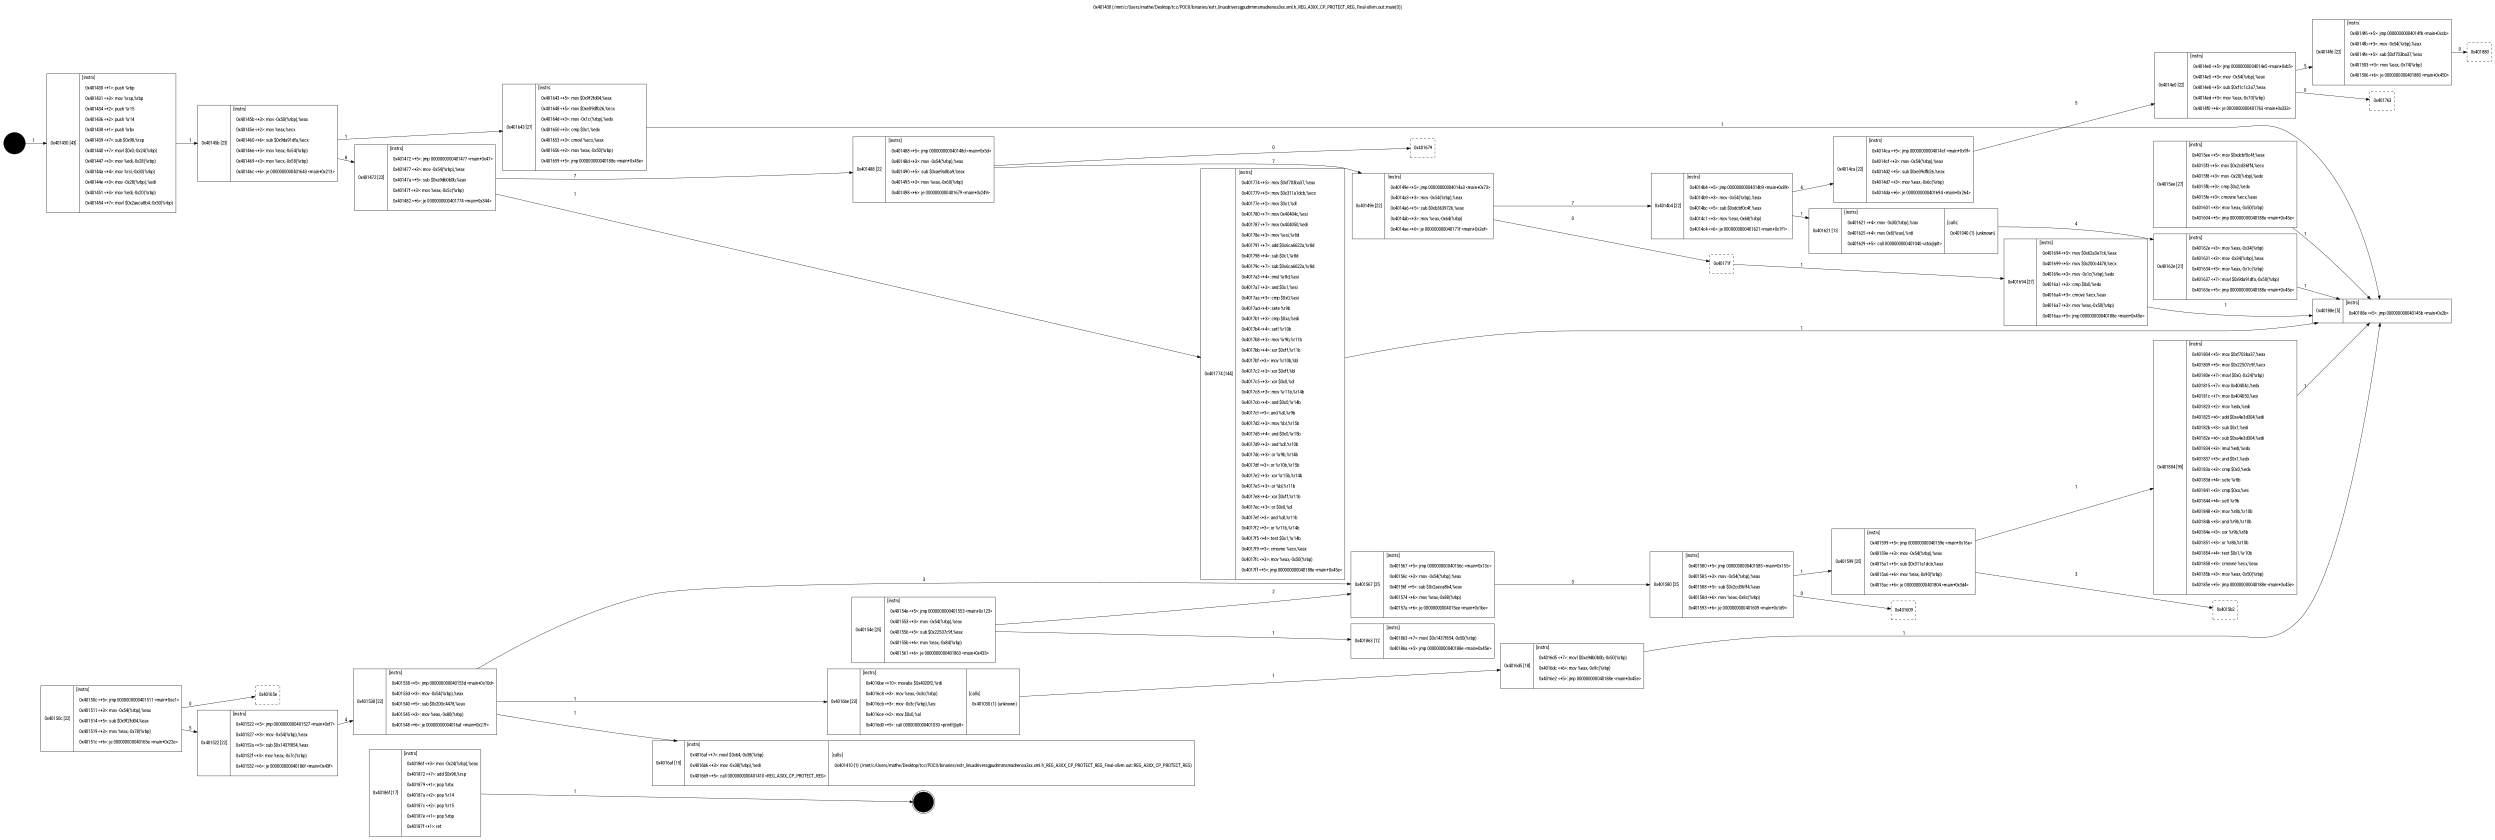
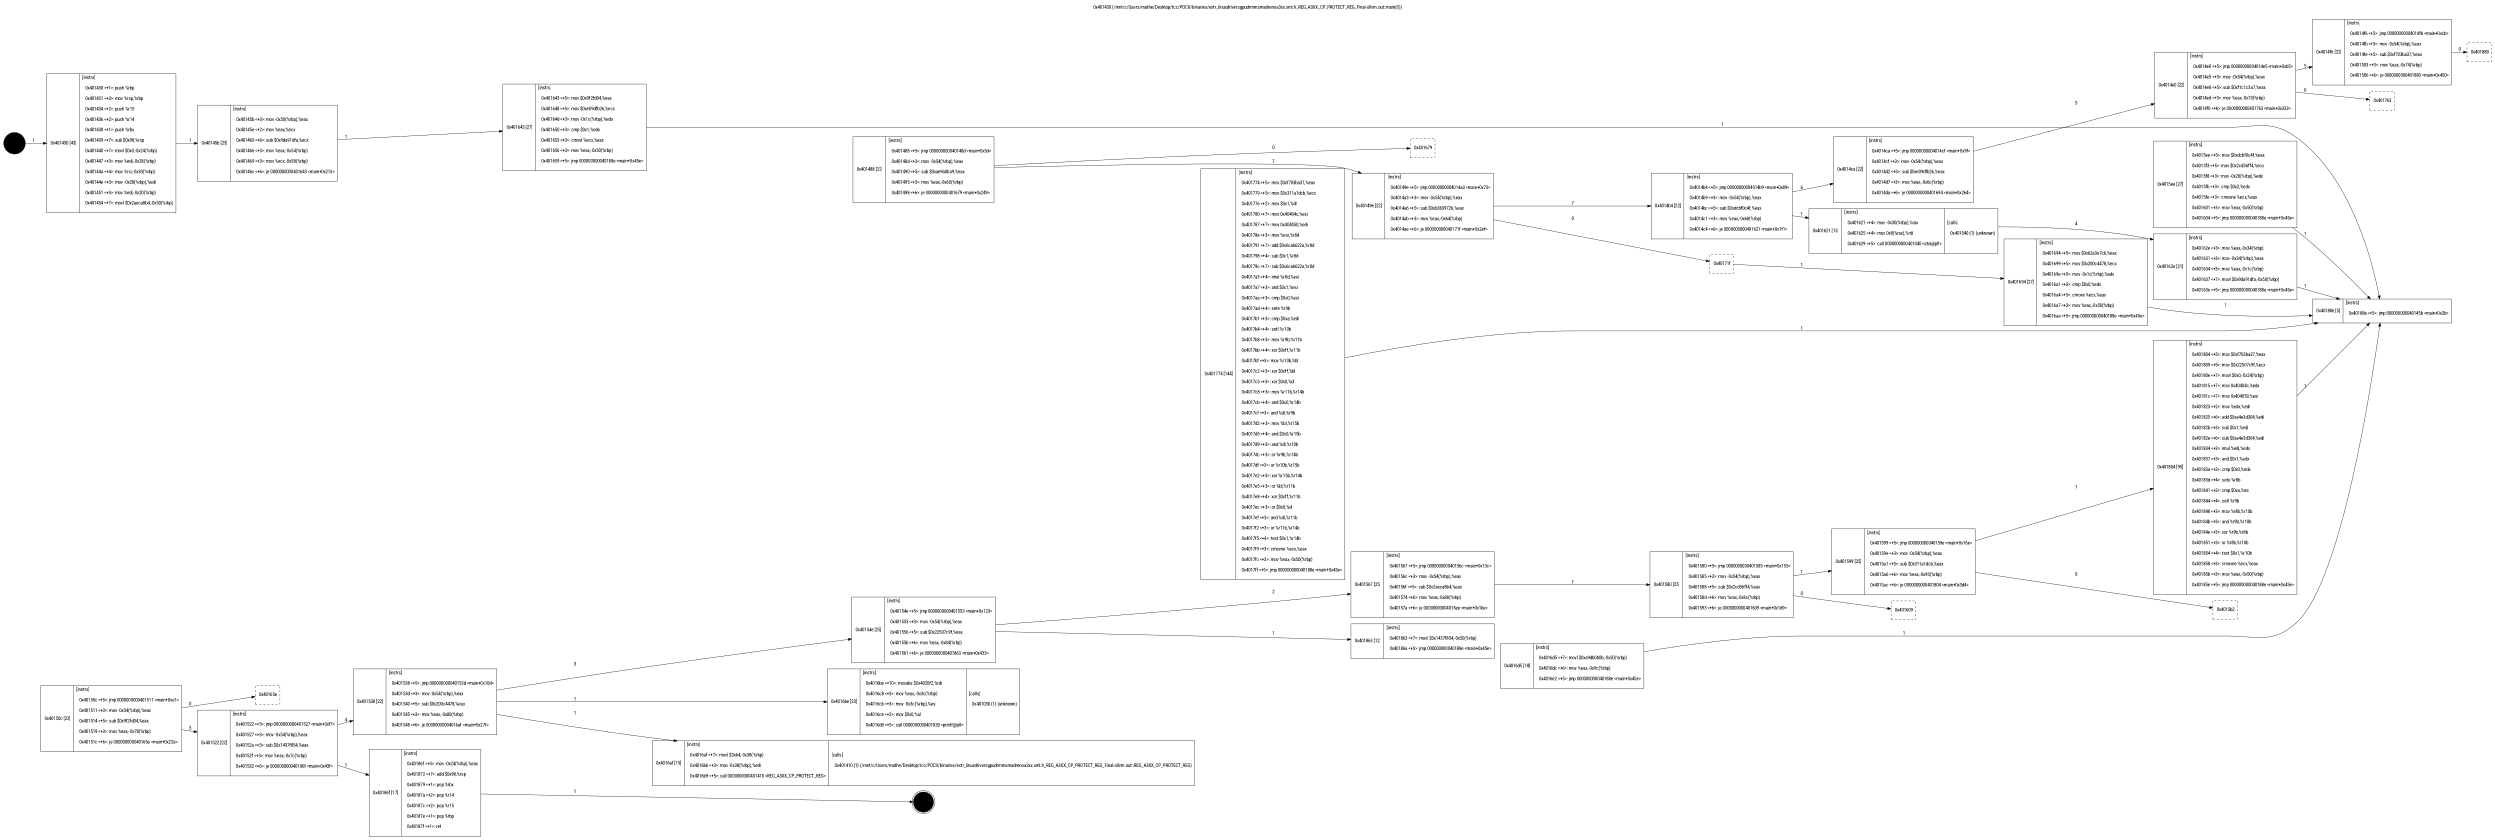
node "0x401472 [22]": removed
edge "0x401599 [25]" -> "0x4015b2": label " 3" -> " 0"
edge "0x401567 [25]" -> "0x401580 [25]": label " 3" -> " 1"
edge "0x401538 [22]" -> "0x401567 [25]": now "0x401538 [22]" -> "0x40154e [25]"
edge "0x4016be [23]" -> "0x4016d5 [18]": removed, label "1"
edge "0x401522 [22]" -> "0x40186f [17]": added, label "1"
